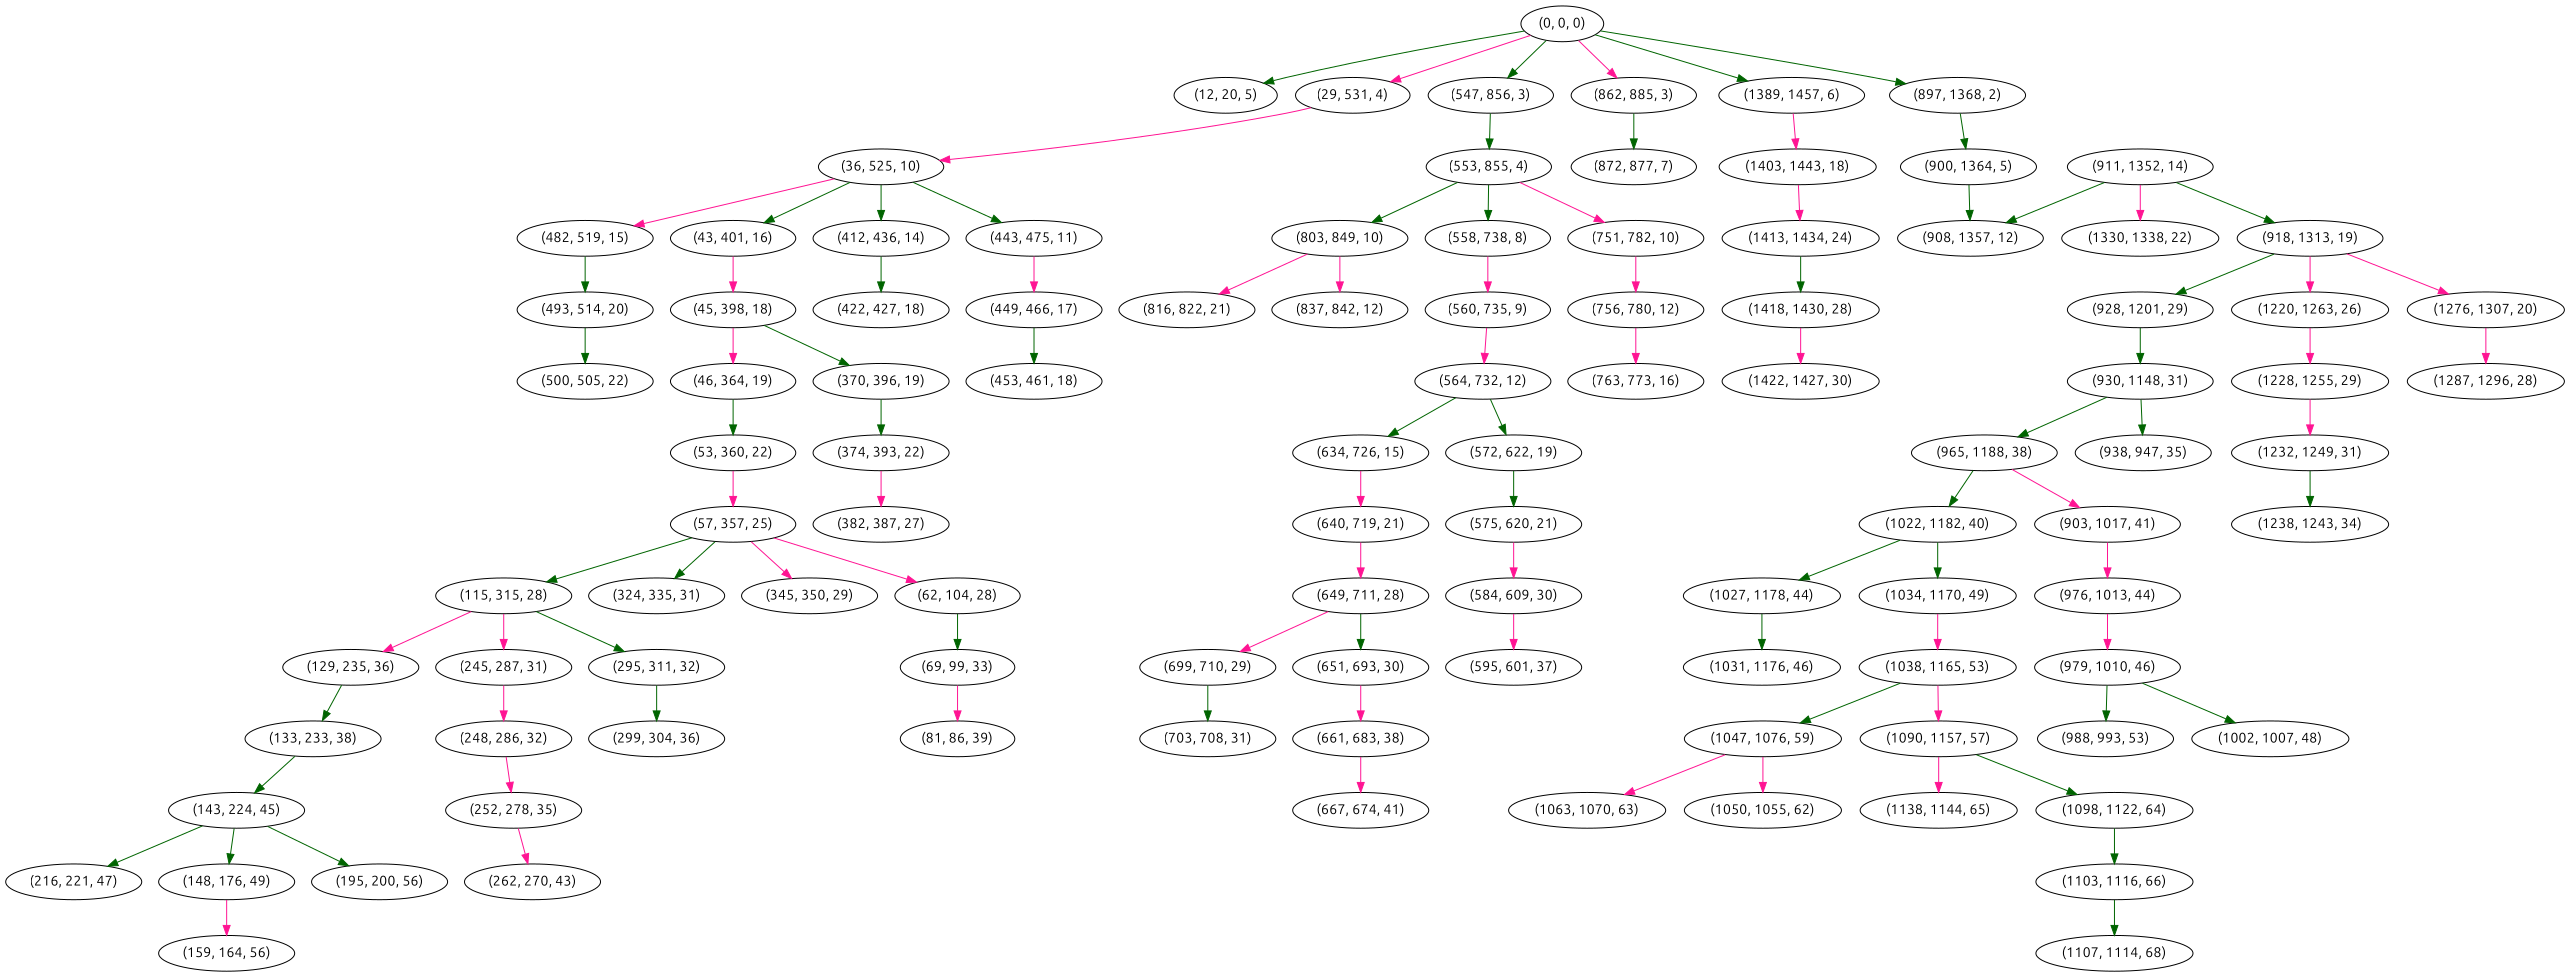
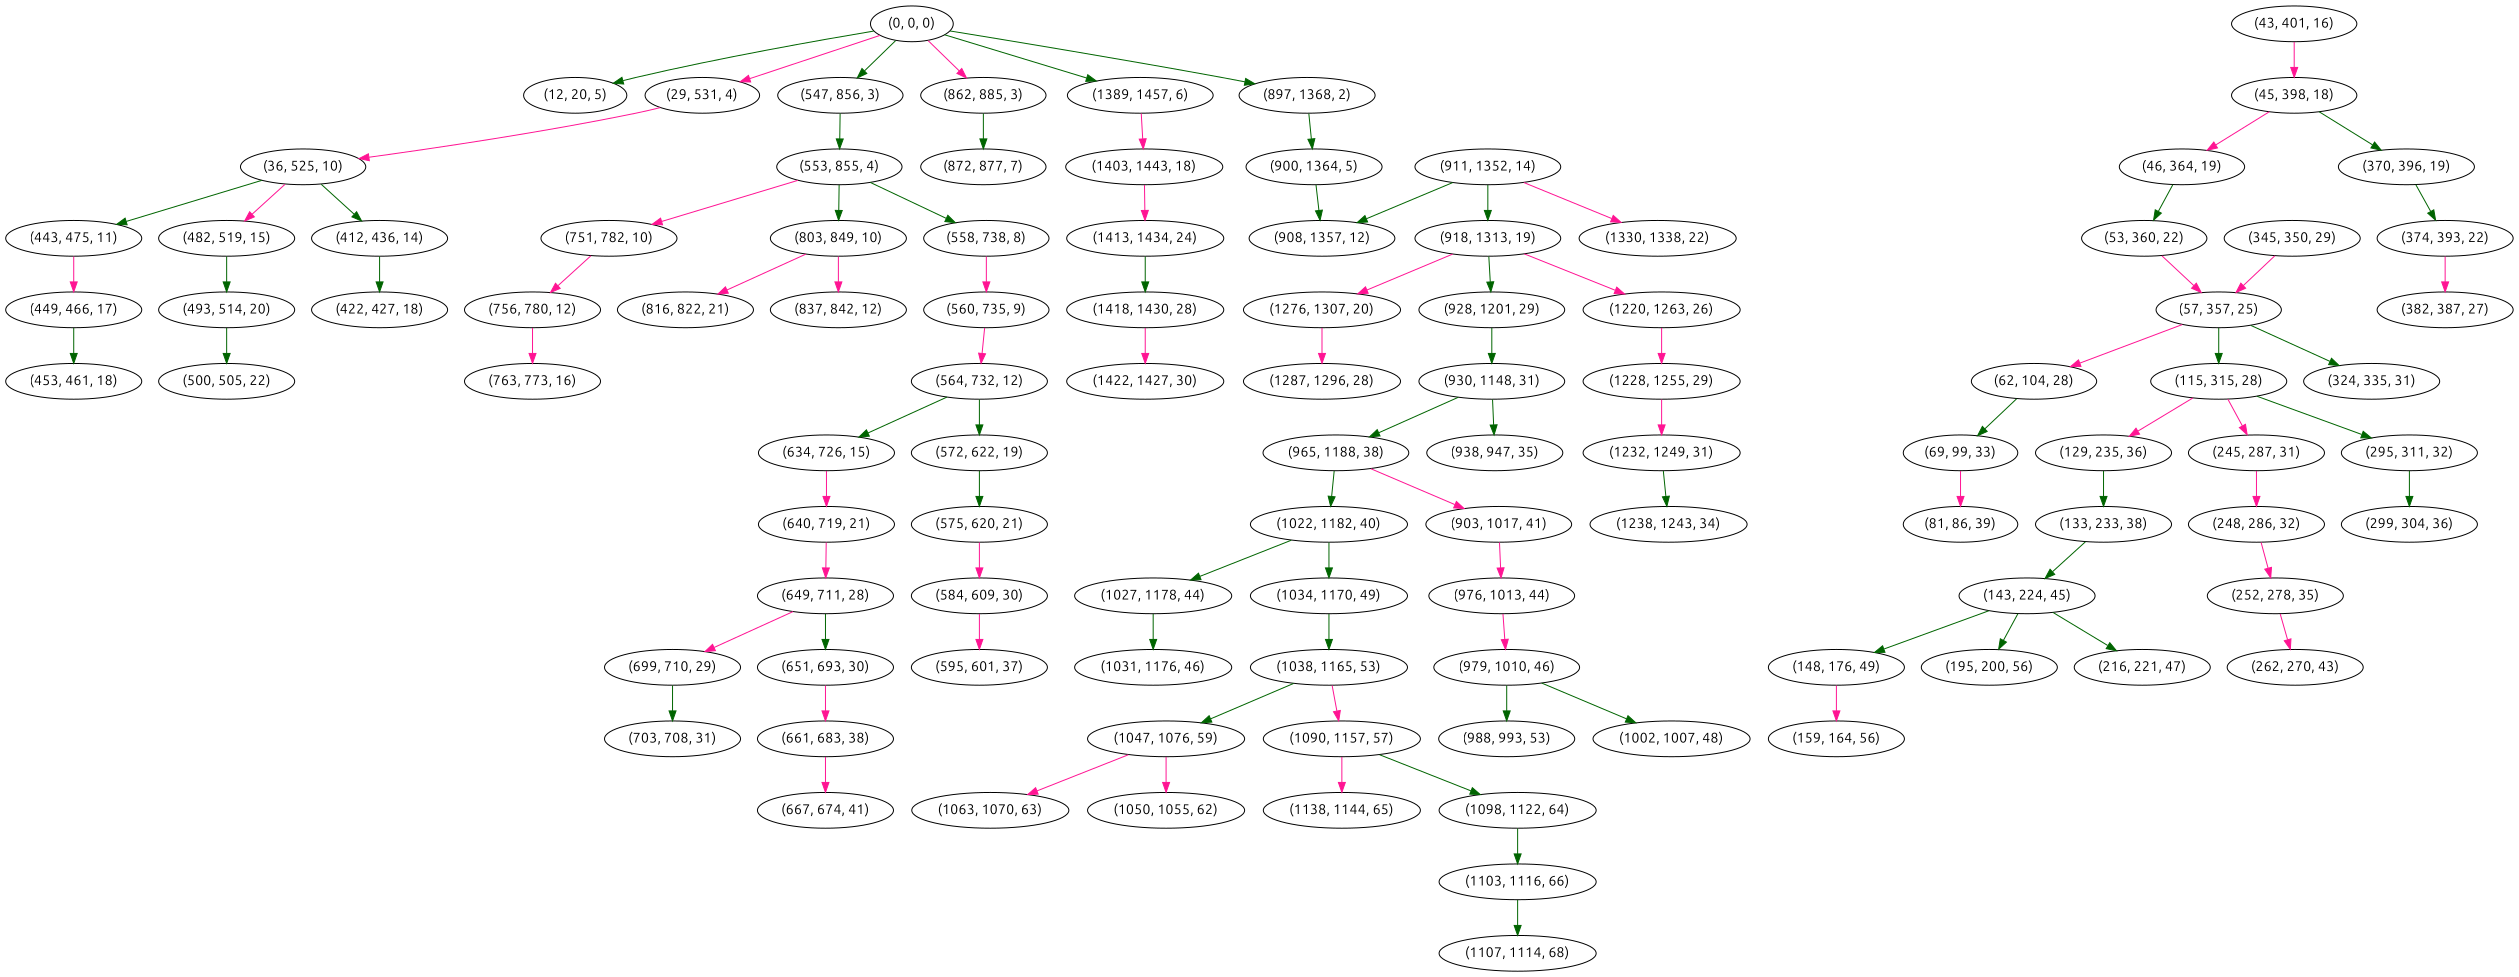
edge "(36, 525, 10)" -> "(43, 401, 16)": removed
edge "(57, 357, 25)" -> "(345, 350, 29)": reversed
edge "(1034, 1170, 49)" -> "(1038, 1165, 53)": color deeppink -> darkgreen
